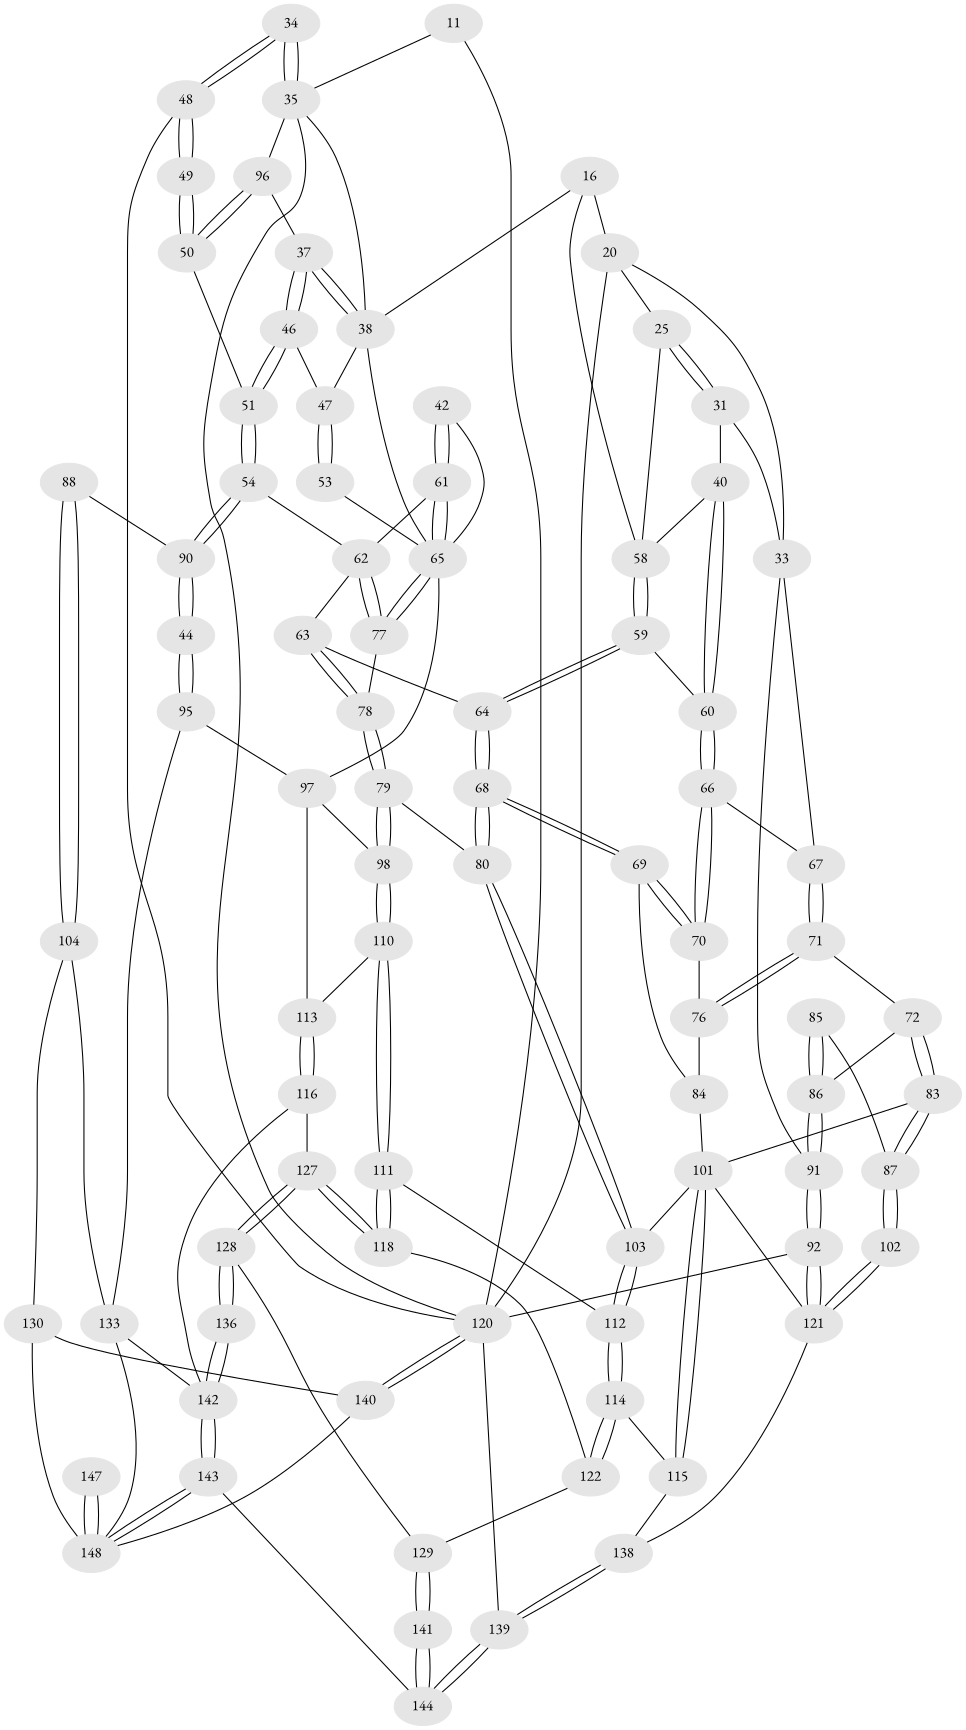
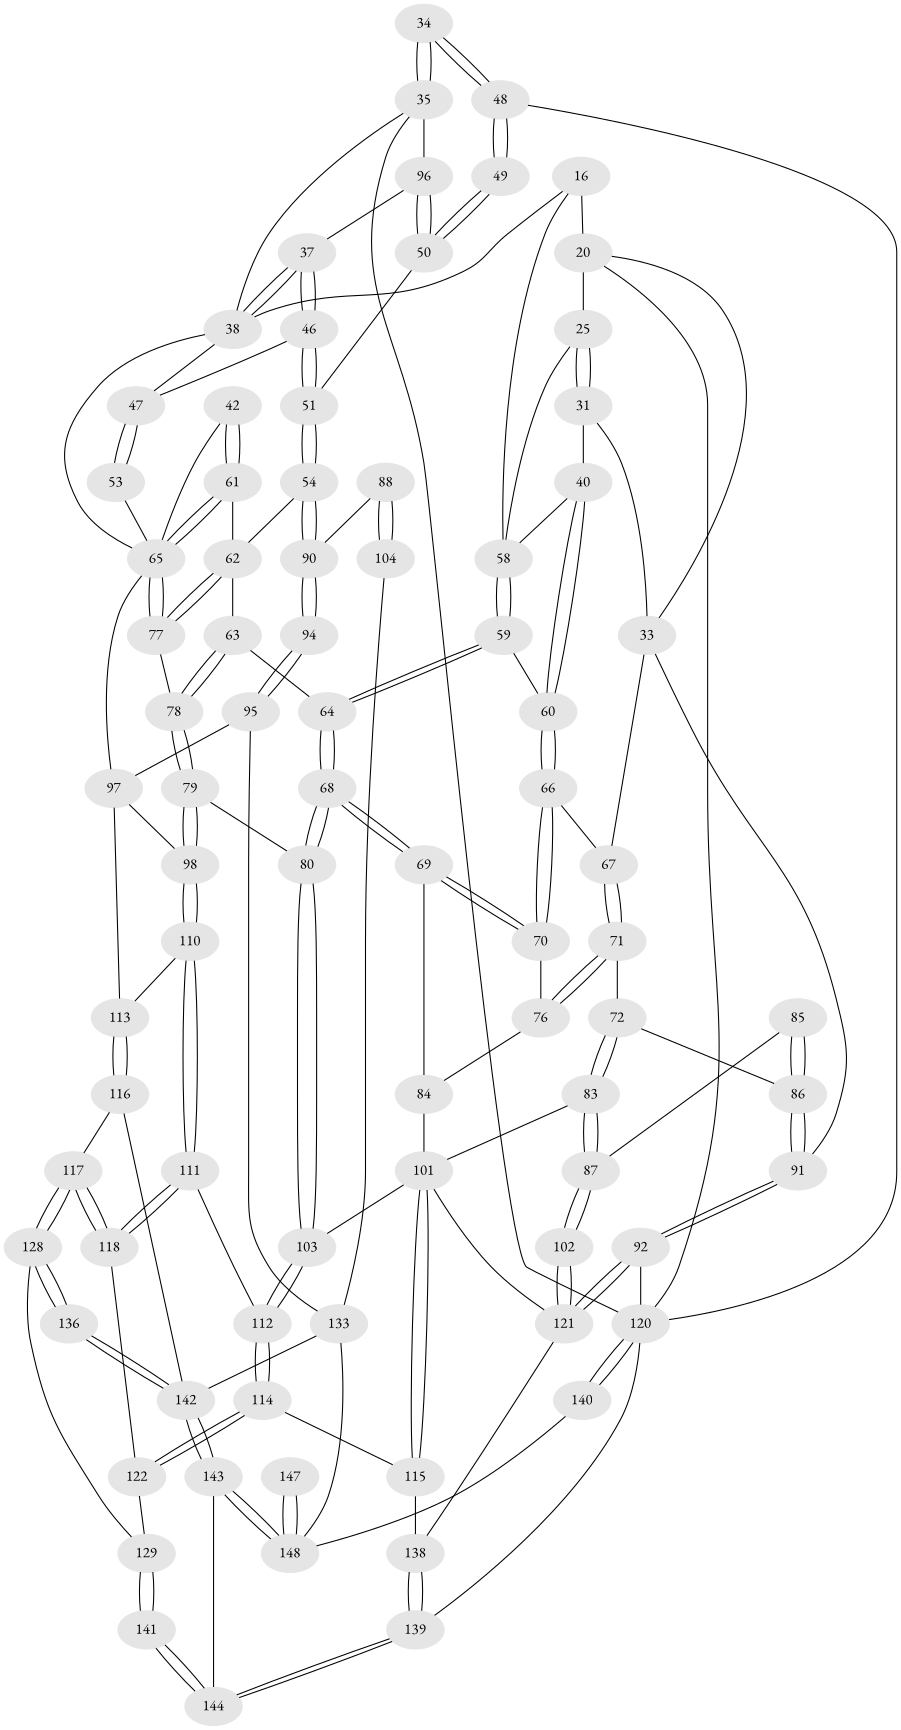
node "11": removed
node "44": label "44" -> "94"
node "127": label "127" -> "117"
node "130": removed
